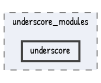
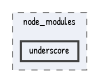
cluster "underscore_modules": label "underscore_modules" -> "node_modules"
